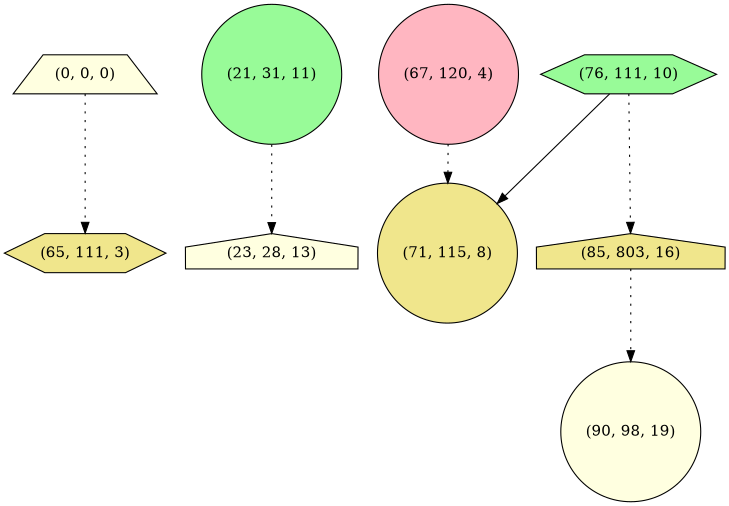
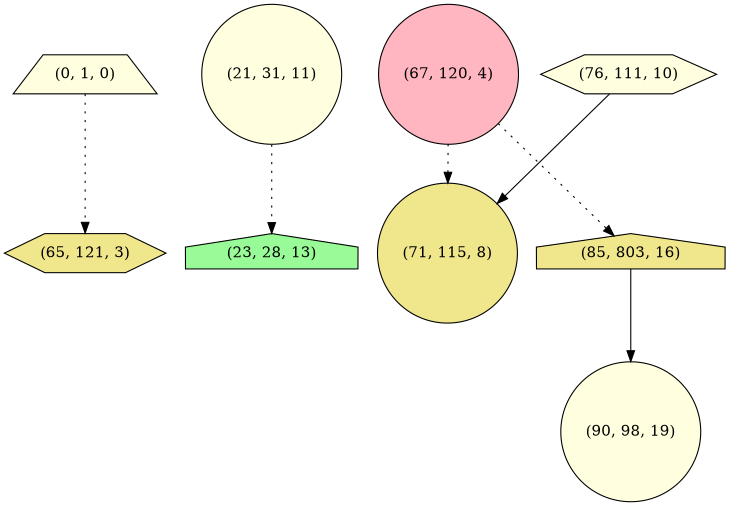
node "(0, 0, 0)": label "(0, 0, 0)" -> "(0, 1, 0)"
node "(21, 31, 11)": fillcolor palegreen -> lightyellow
node "(76, 111, 10)": fillcolor palegreen -> lightyellow
edge "(76, 111, 10)" -> "(85, 803, 16)": now "(67, 120, 4)" -> "(85, 803, 16)"
node "(65, 111, 3)": label "(65, 111, 3)" -> "(65, 121, 3)"
node "(23, 28, 13)": fillcolor lightyellow -> palegreen
edge "(85, 803, 16)" -> "(90, 98, 19)": style dotted -> solid
